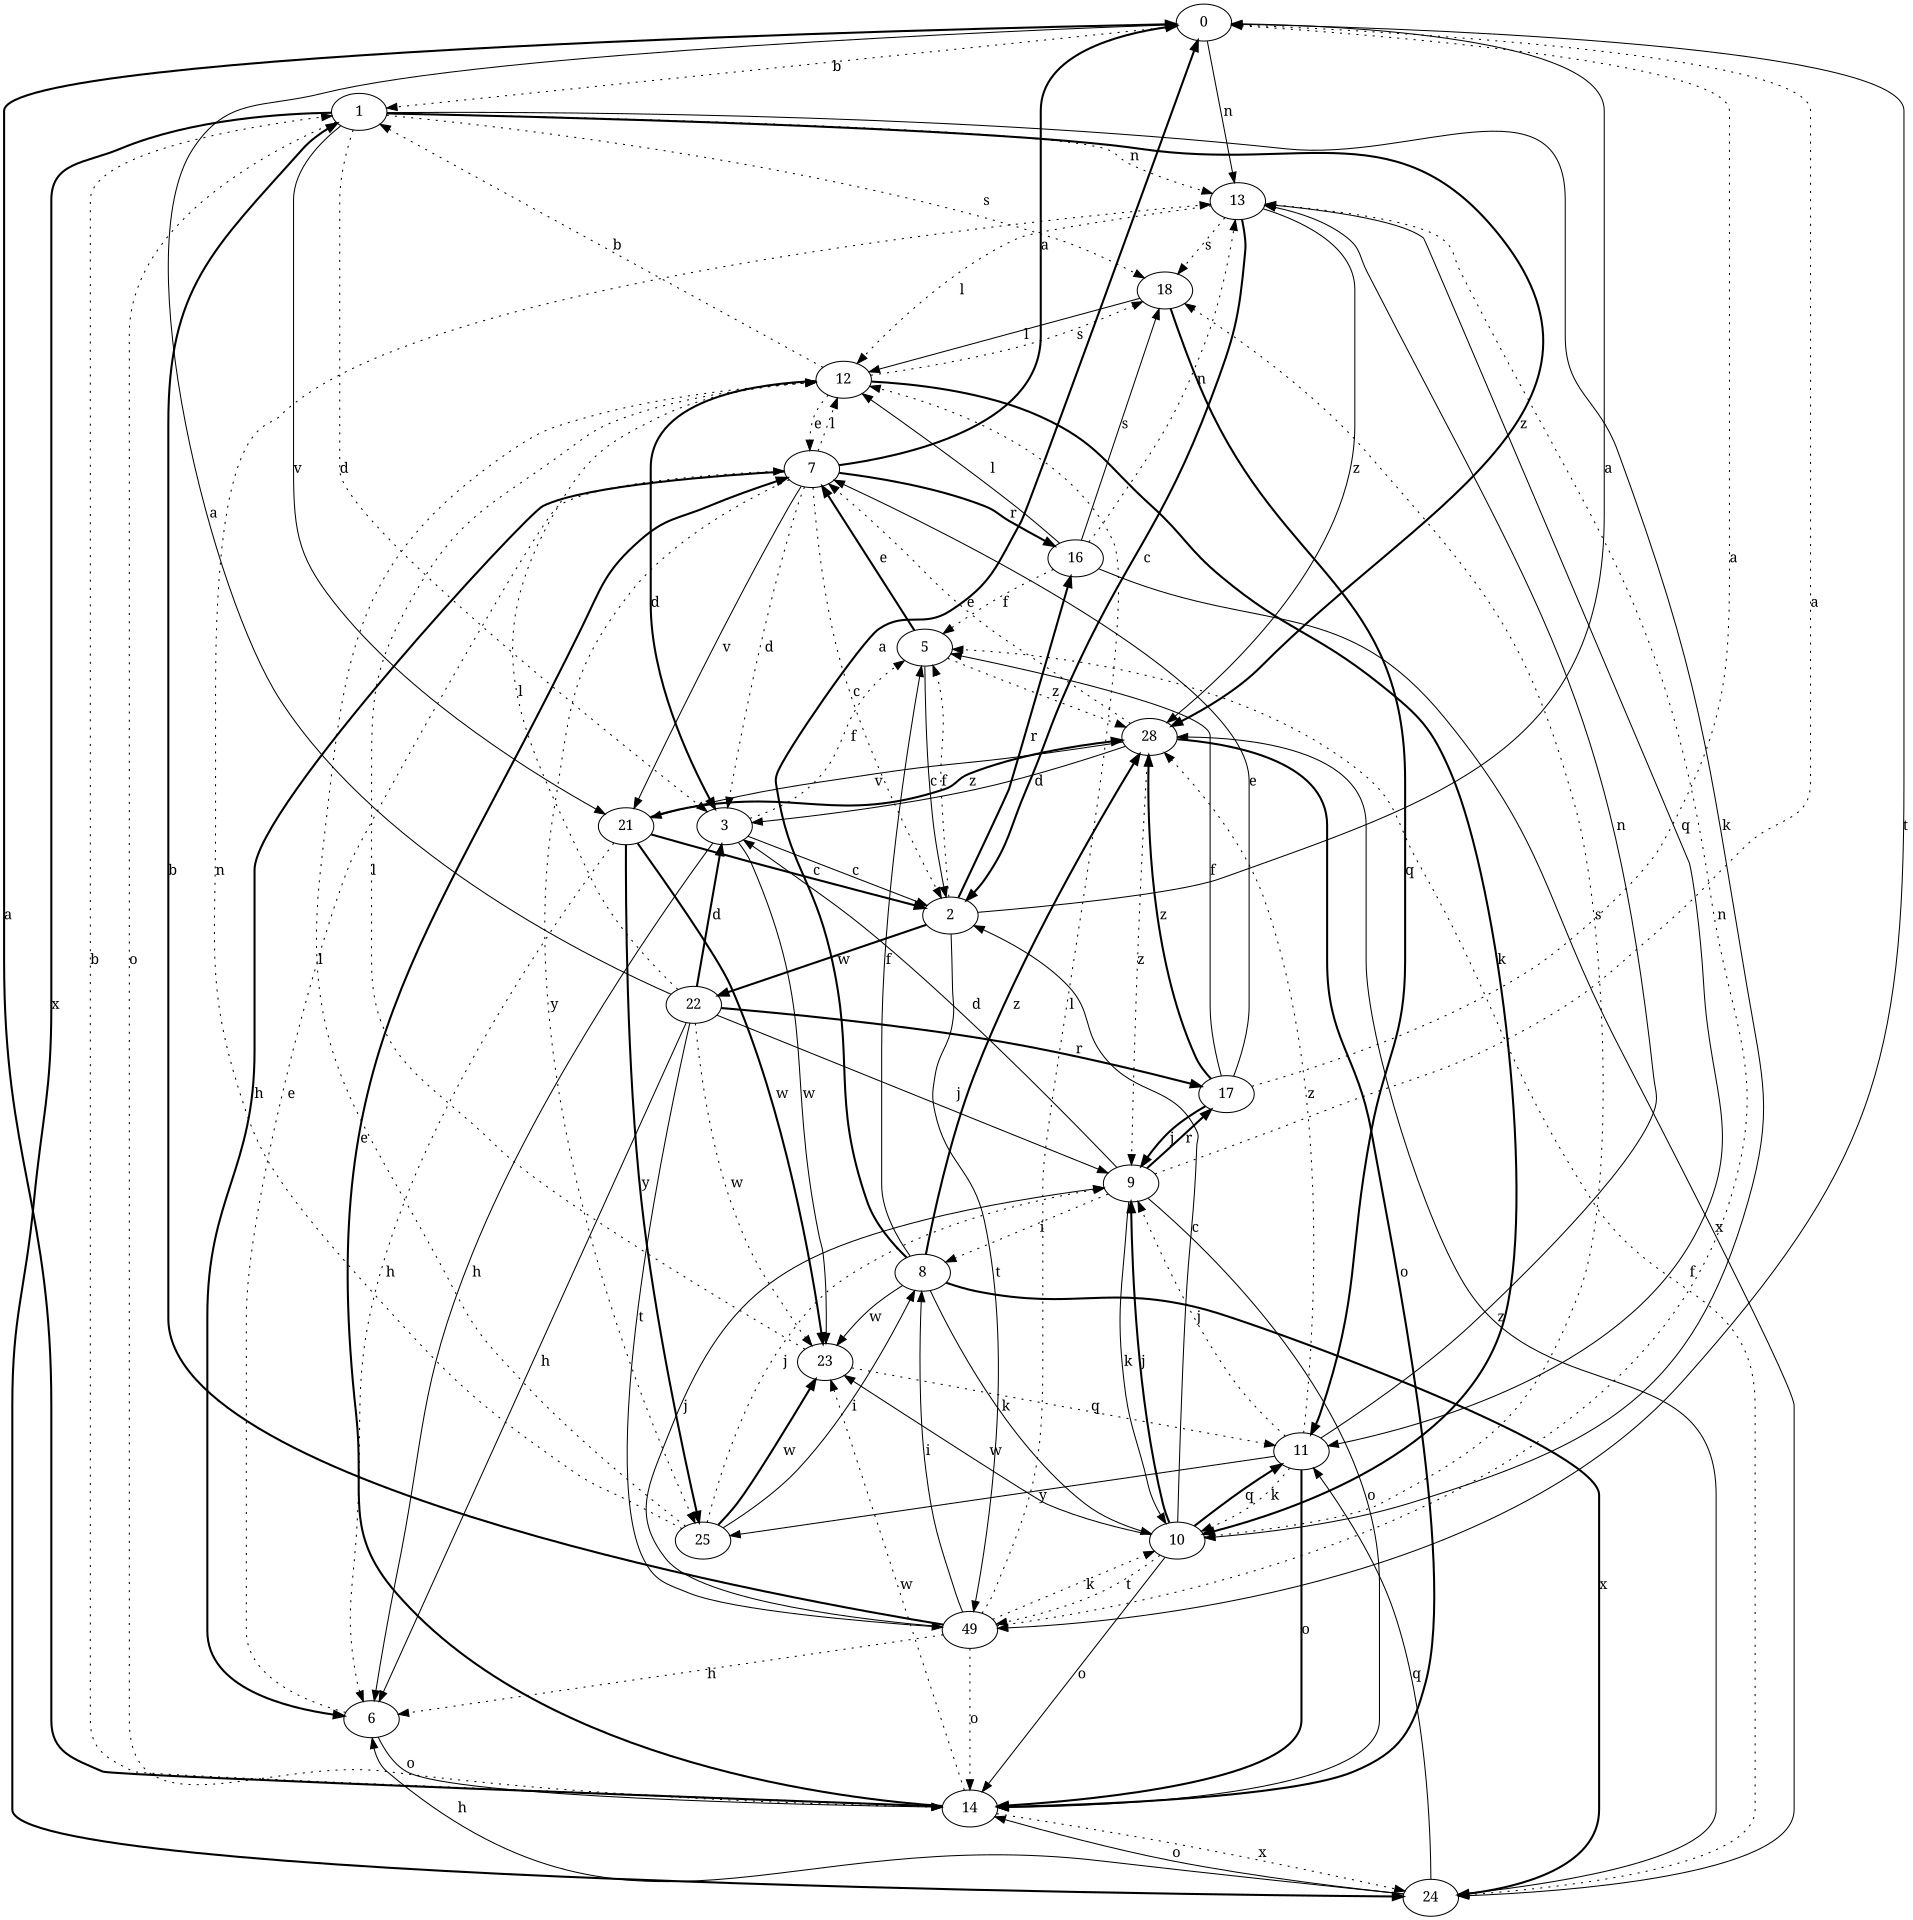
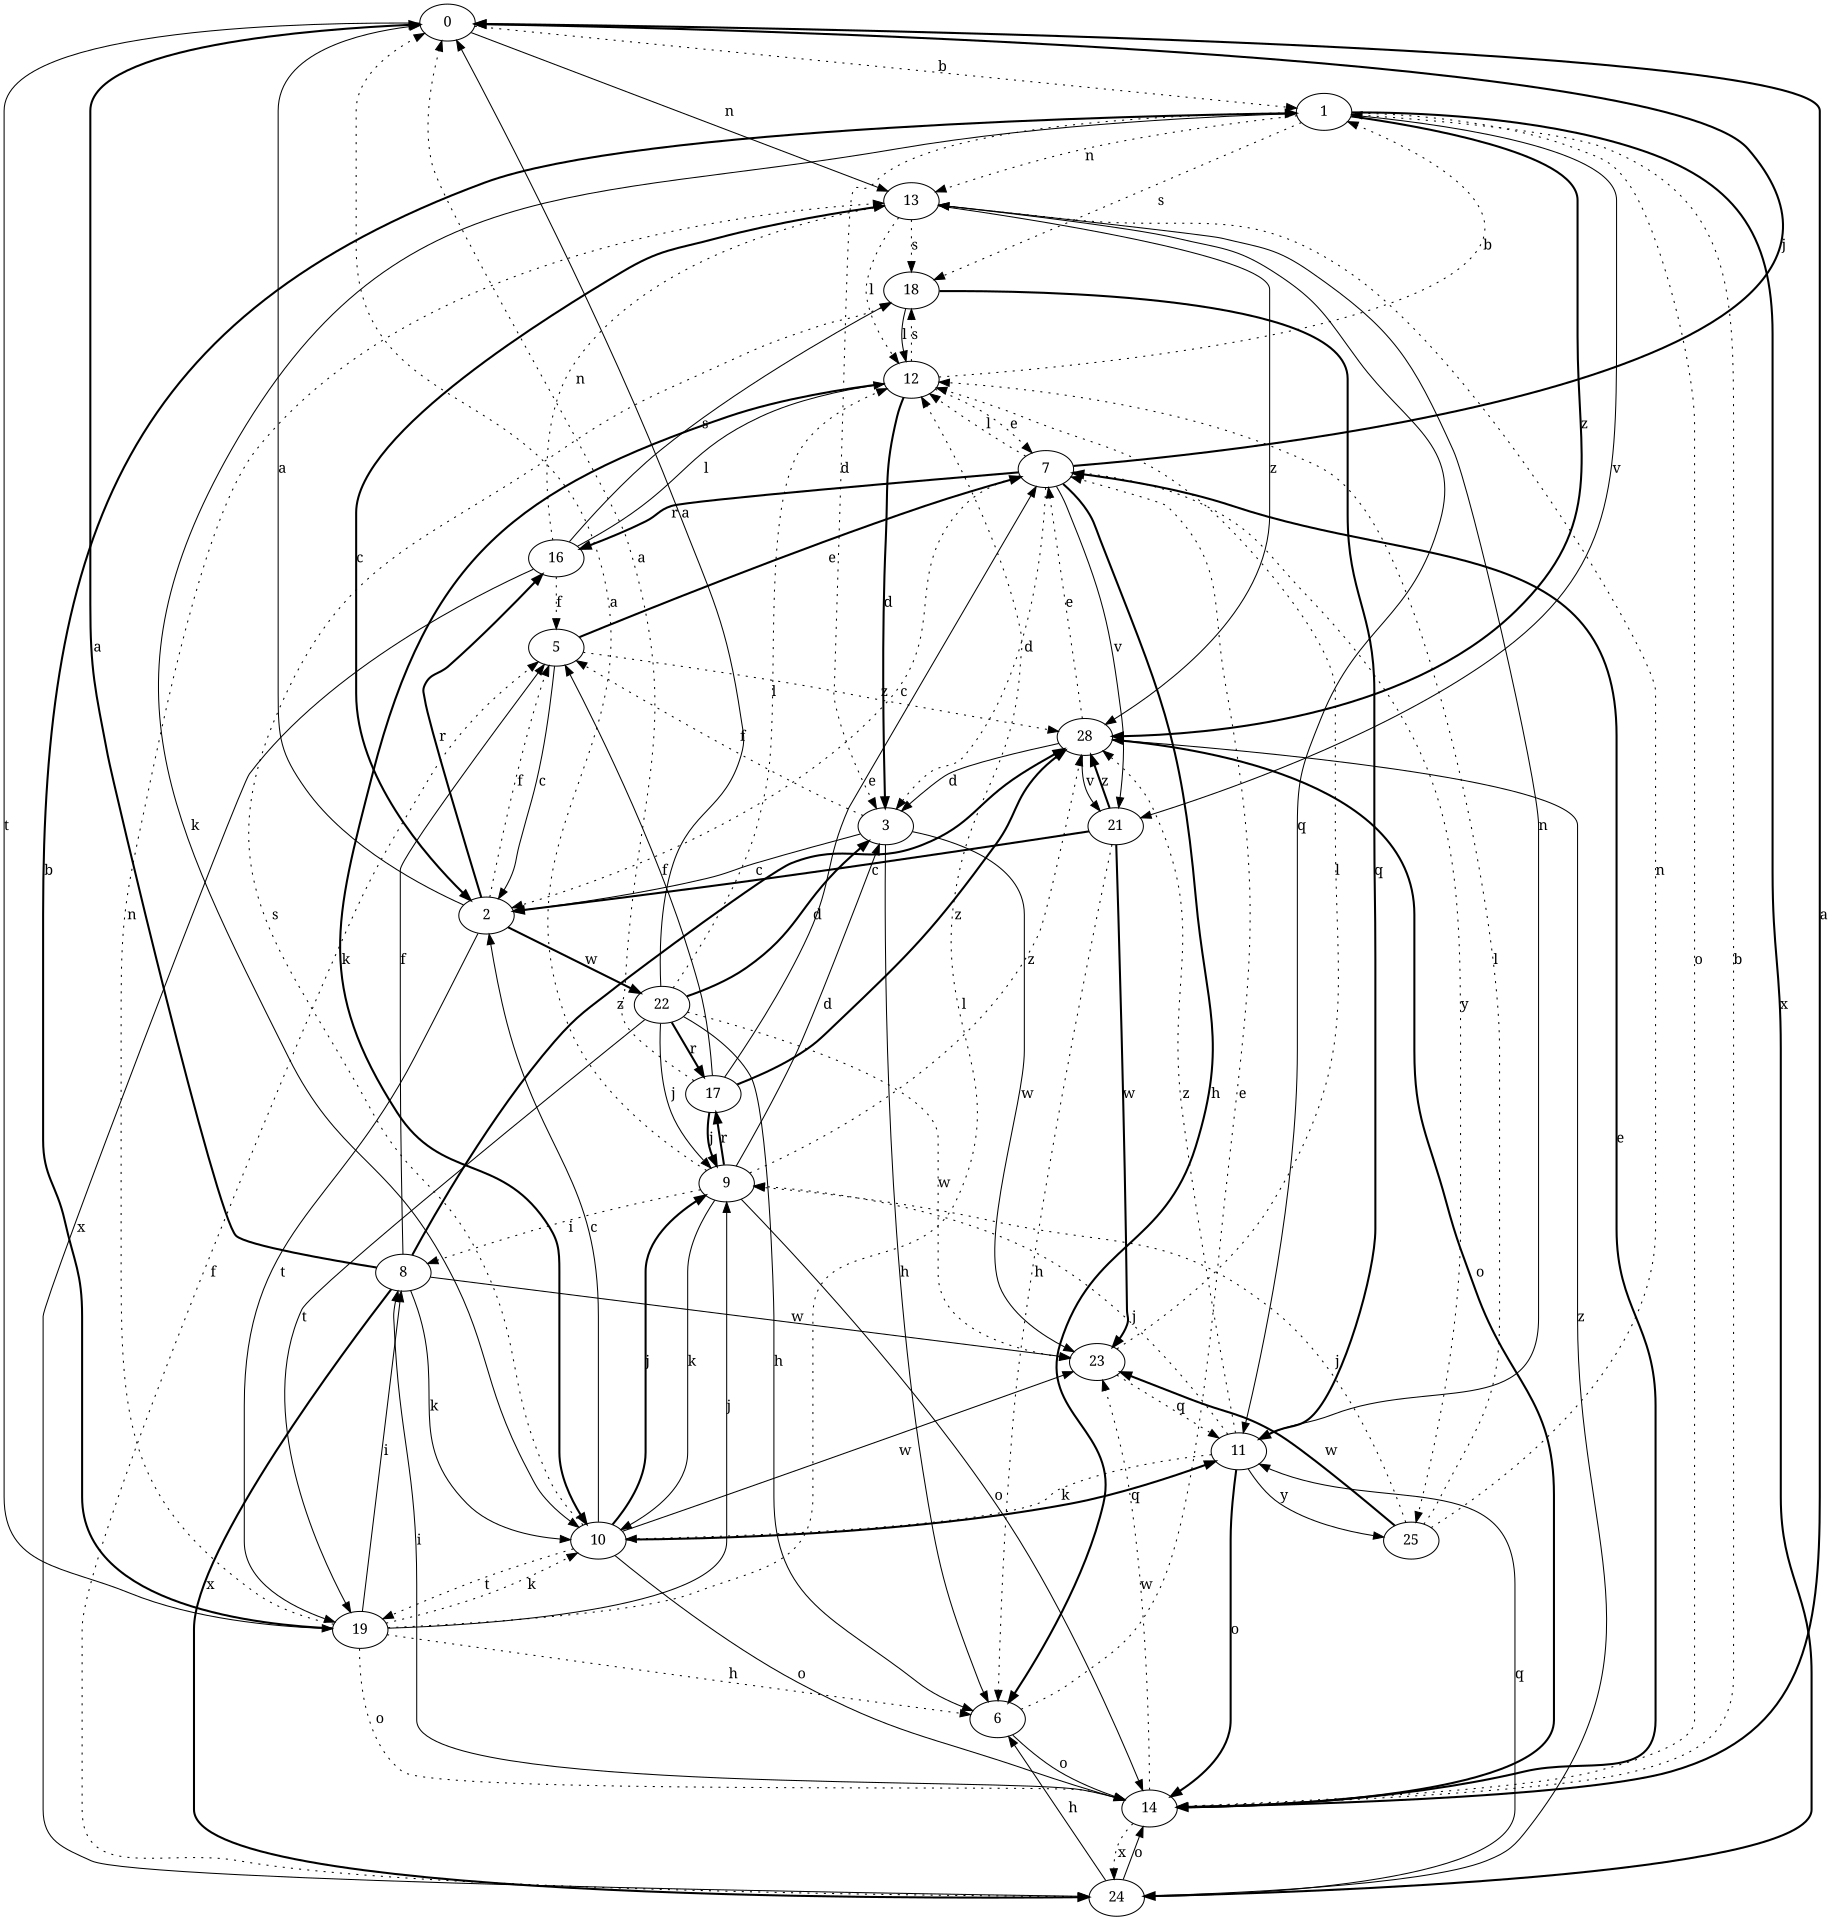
edge "7" -> "0": label "a" -> "j"
edge "28" -> "9": reversed
edge "21" -> "25": removed, label "y"
edge "25" -> "8": now "14" -> "8"
node "49": label "49" -> "19"
